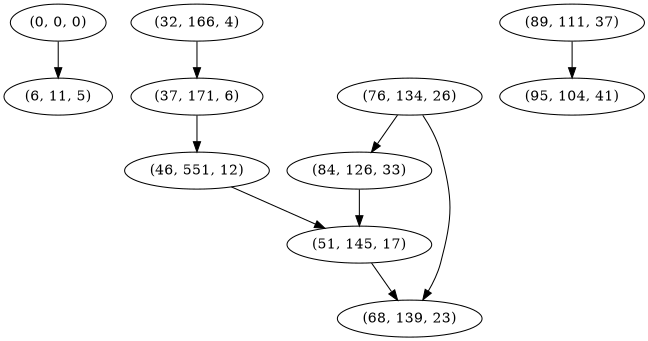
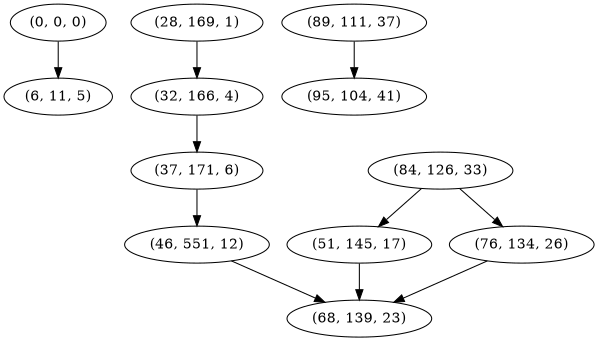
node "(28, 169, 1)": added
edge "(76, 134, 26)" -> "(84, 126, 33)": reversed
edge "(46, 551, 12)" -> "(51, 145, 17)": now "(46, 551, 12)" -> "(68, 139, 23)"
